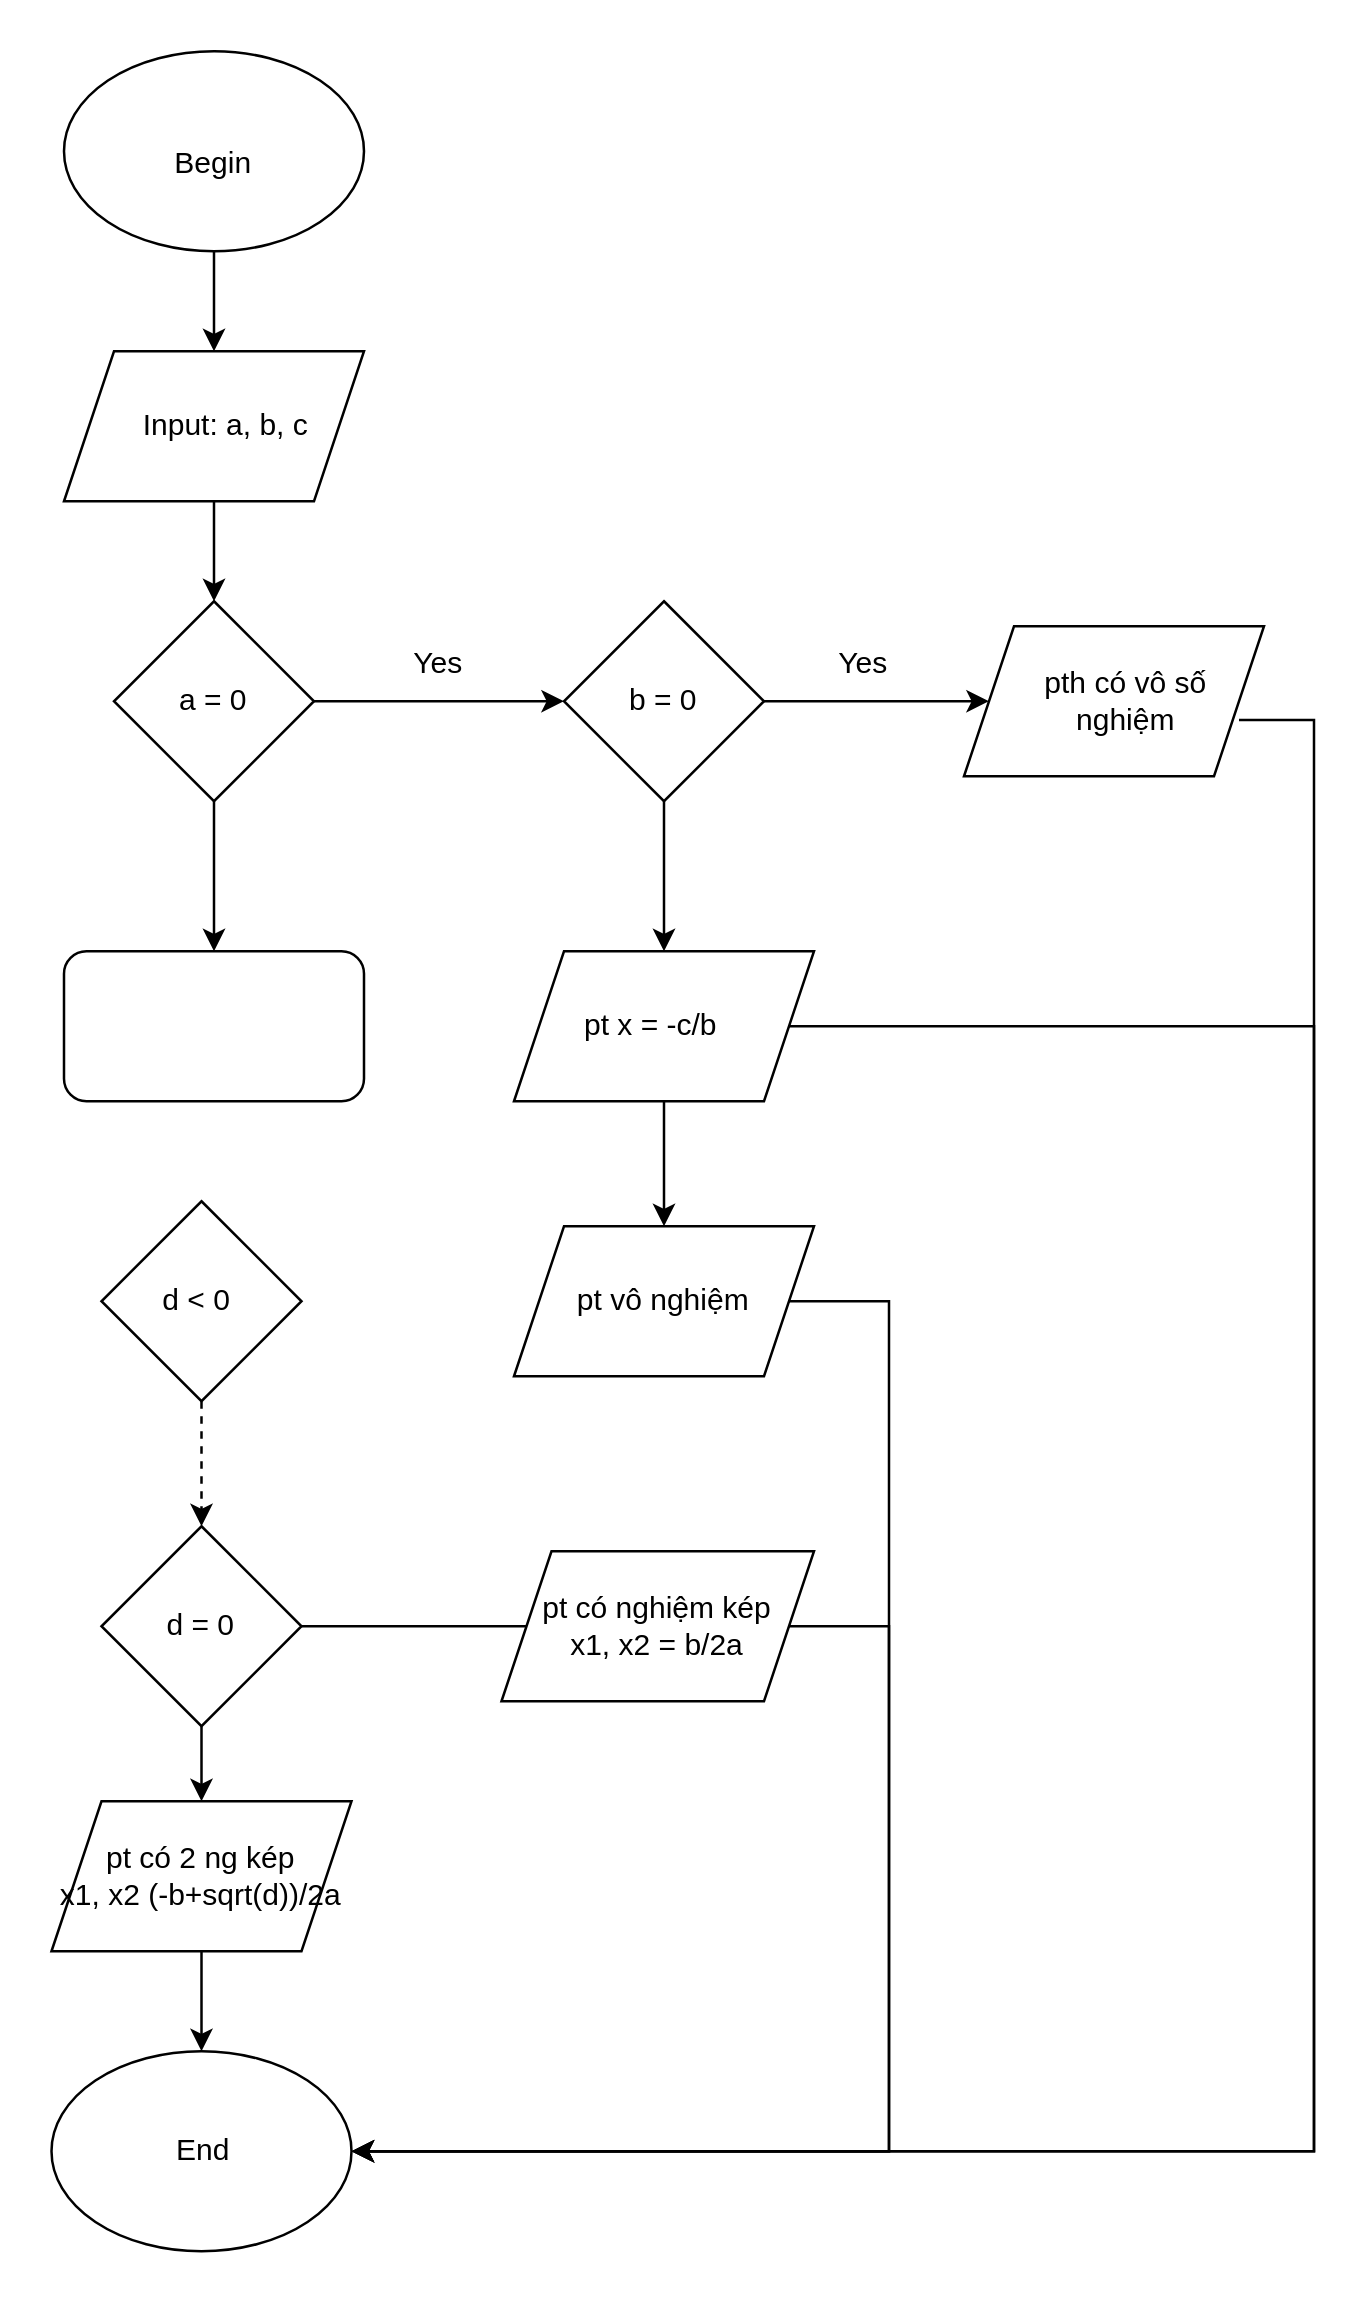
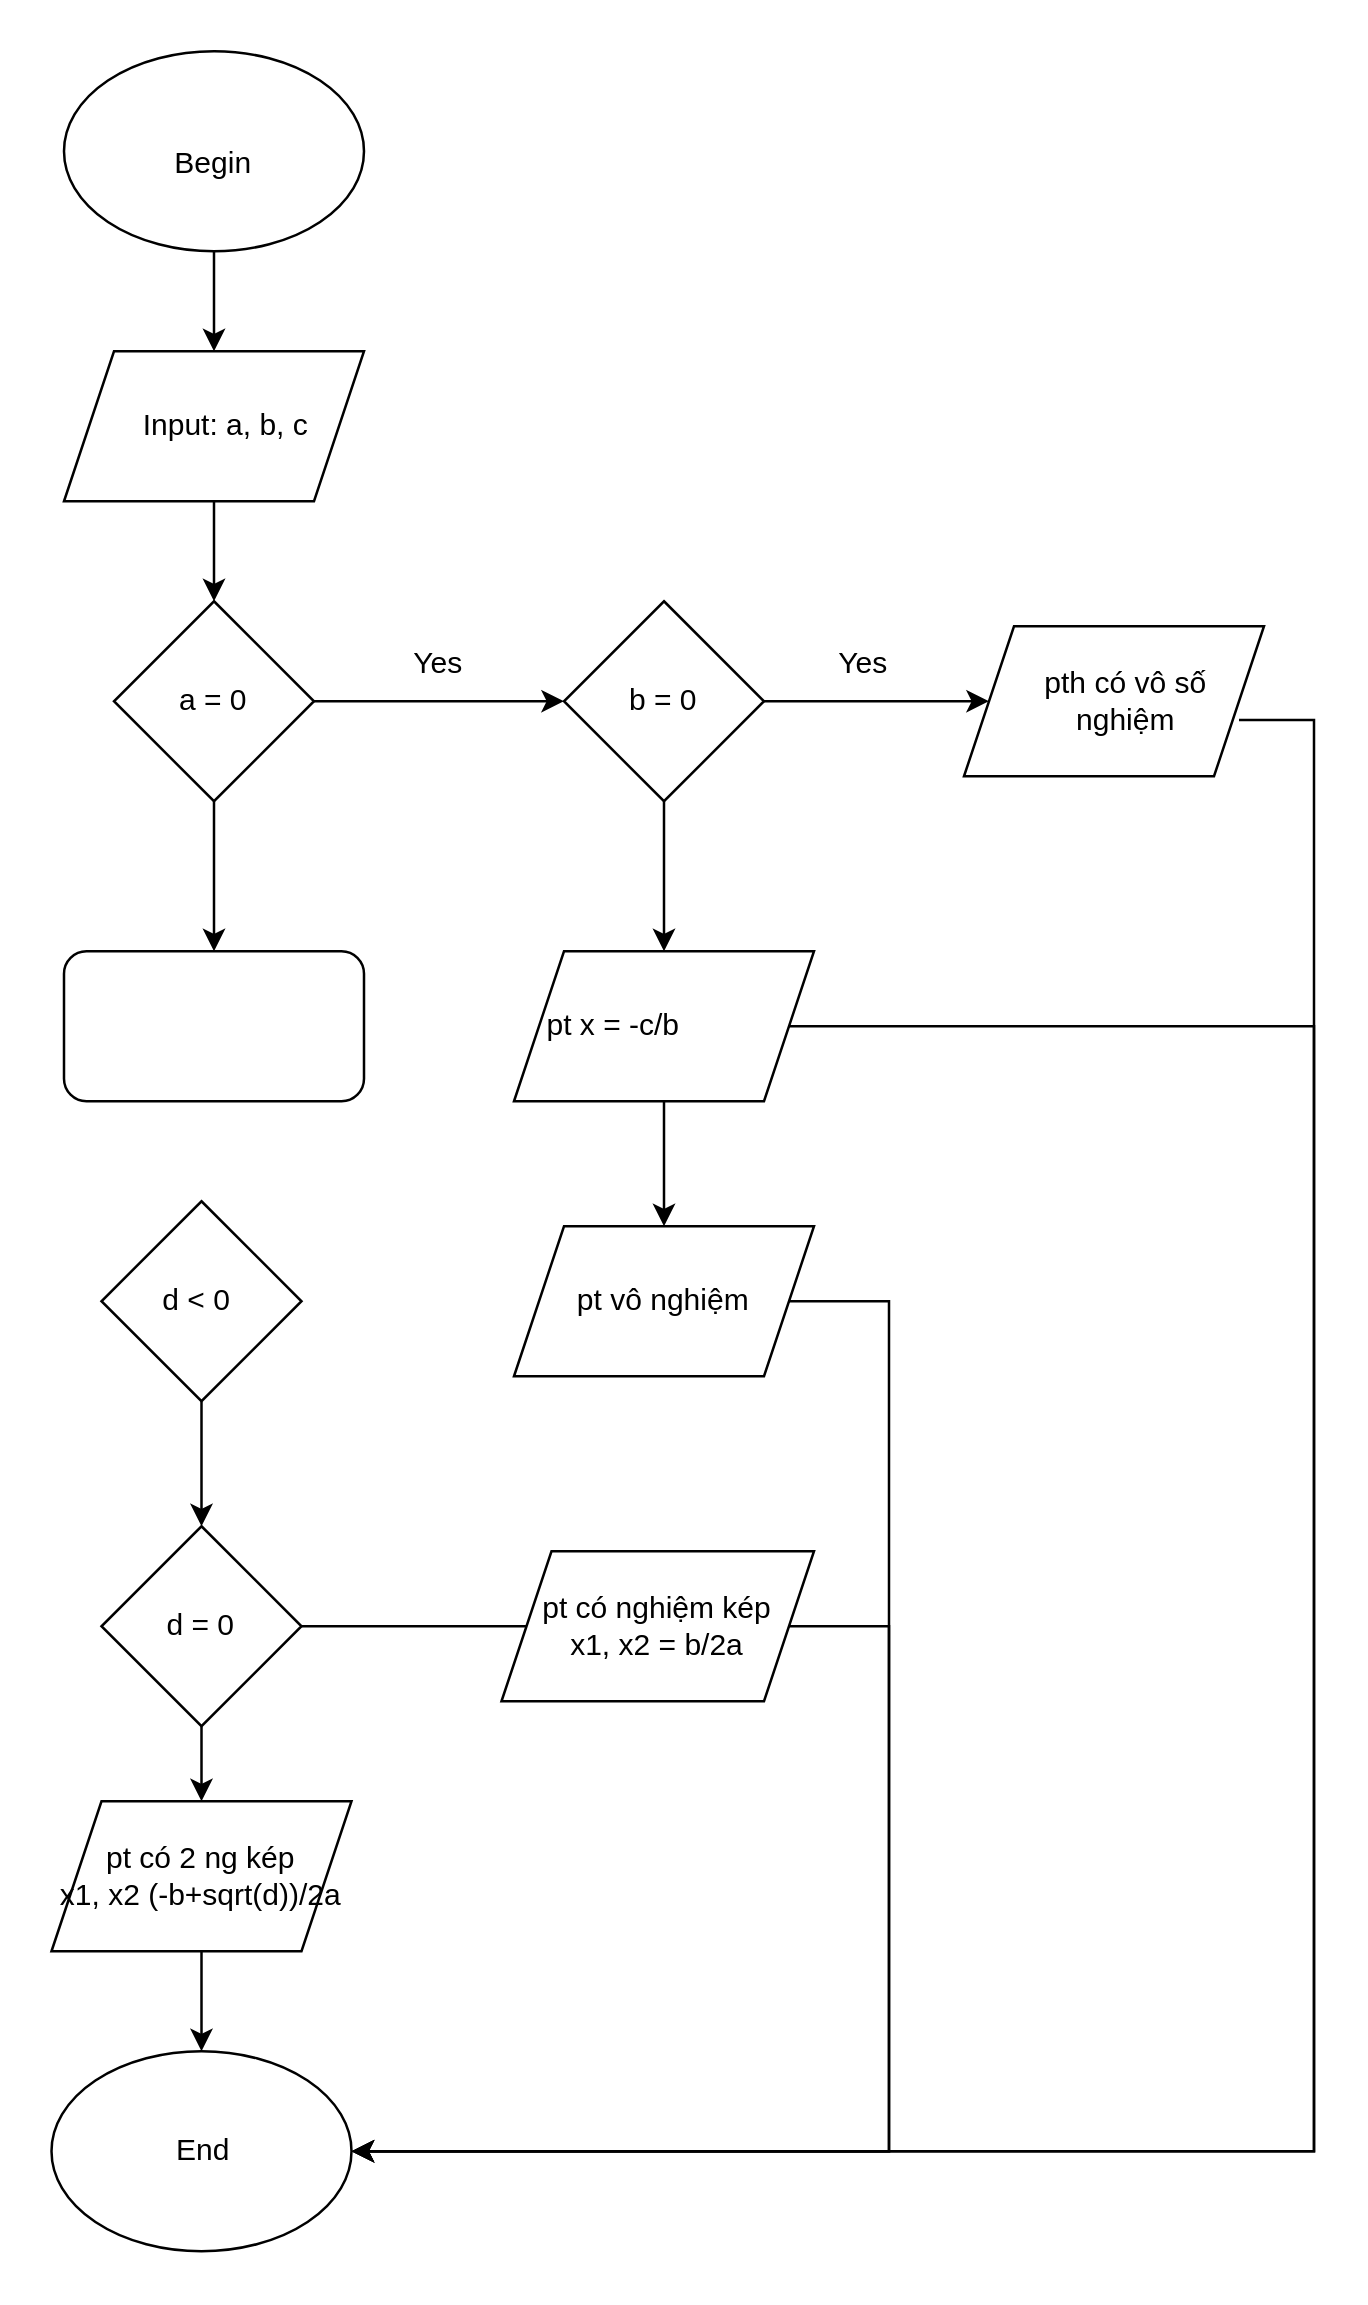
node "pt x = -c/b": moved (651, 1026) -> (614, 1026)
edge "d < 0" -> "d = 0": style dashed -> solid
